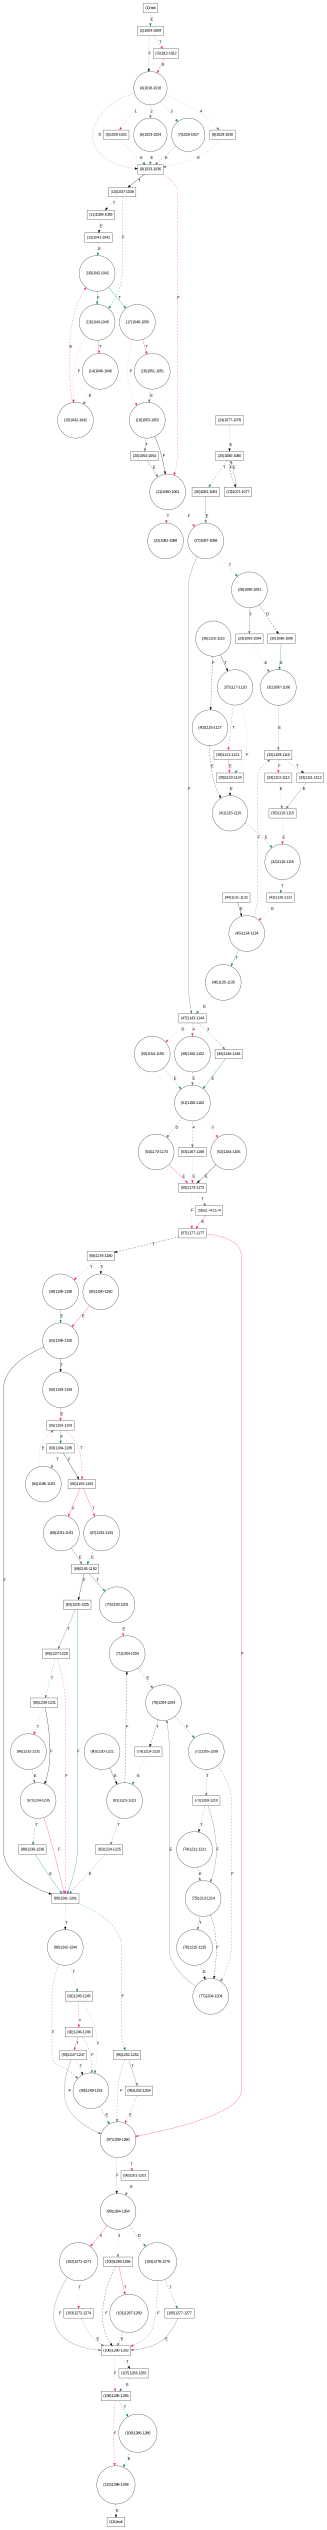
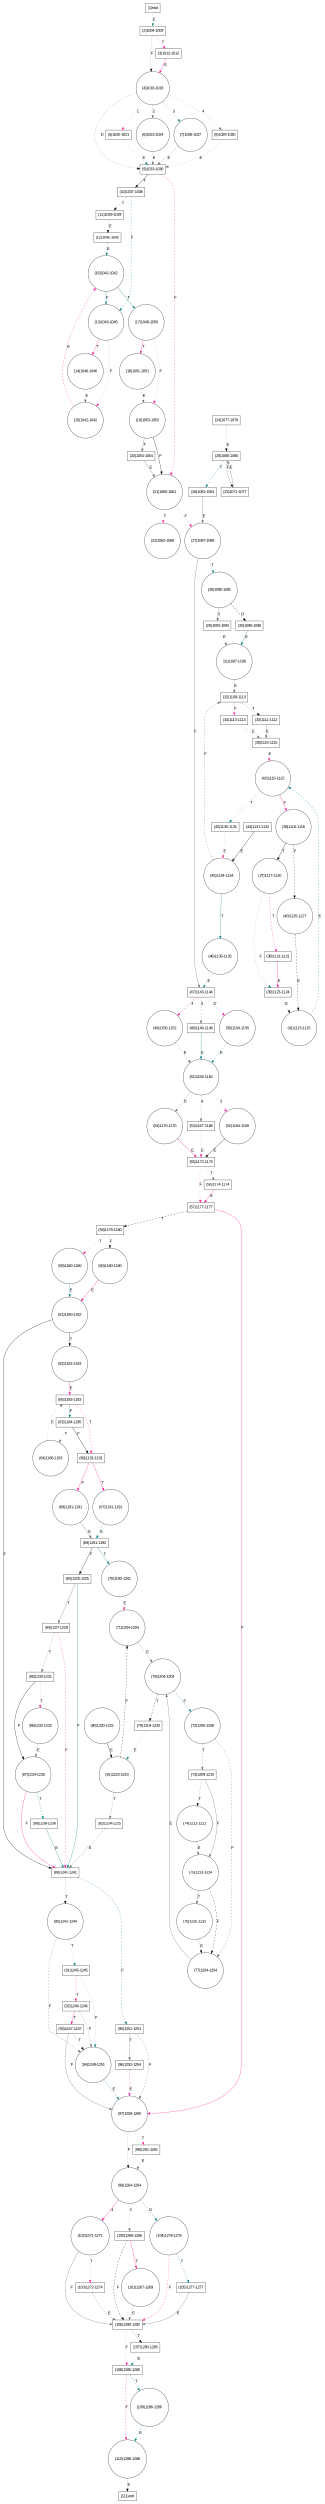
edge "(42)1115-1115" -> "(36)1116-1116": added, label "F"
